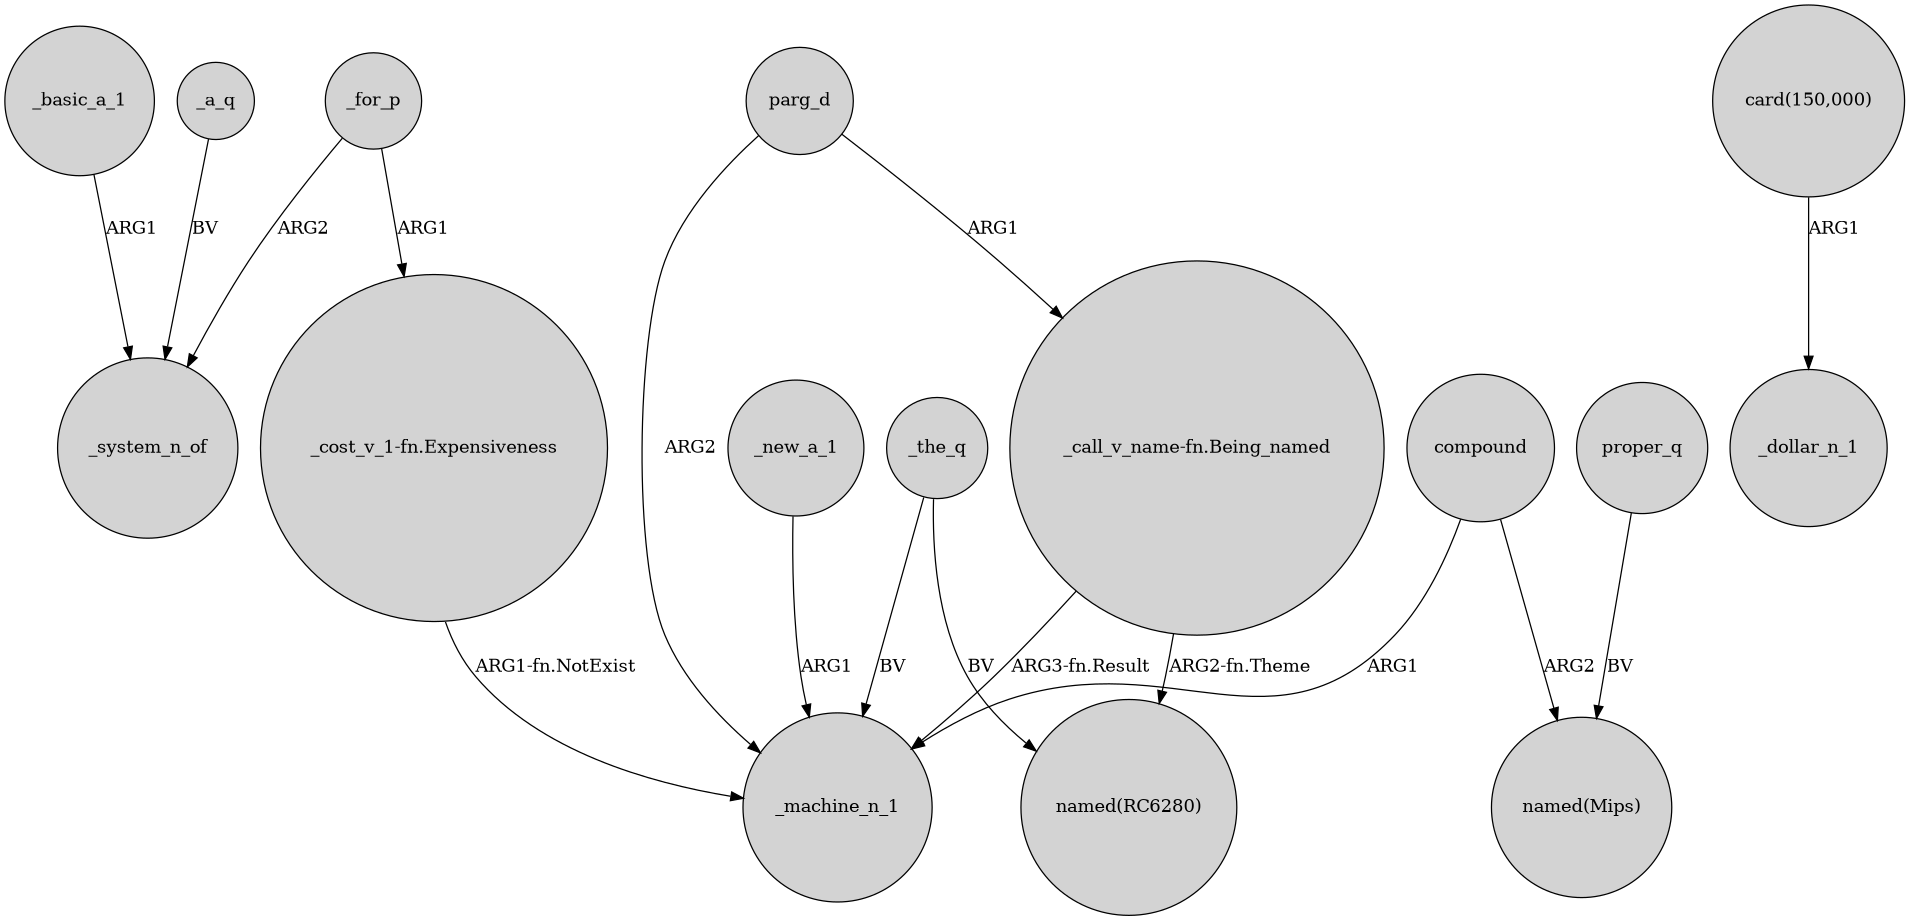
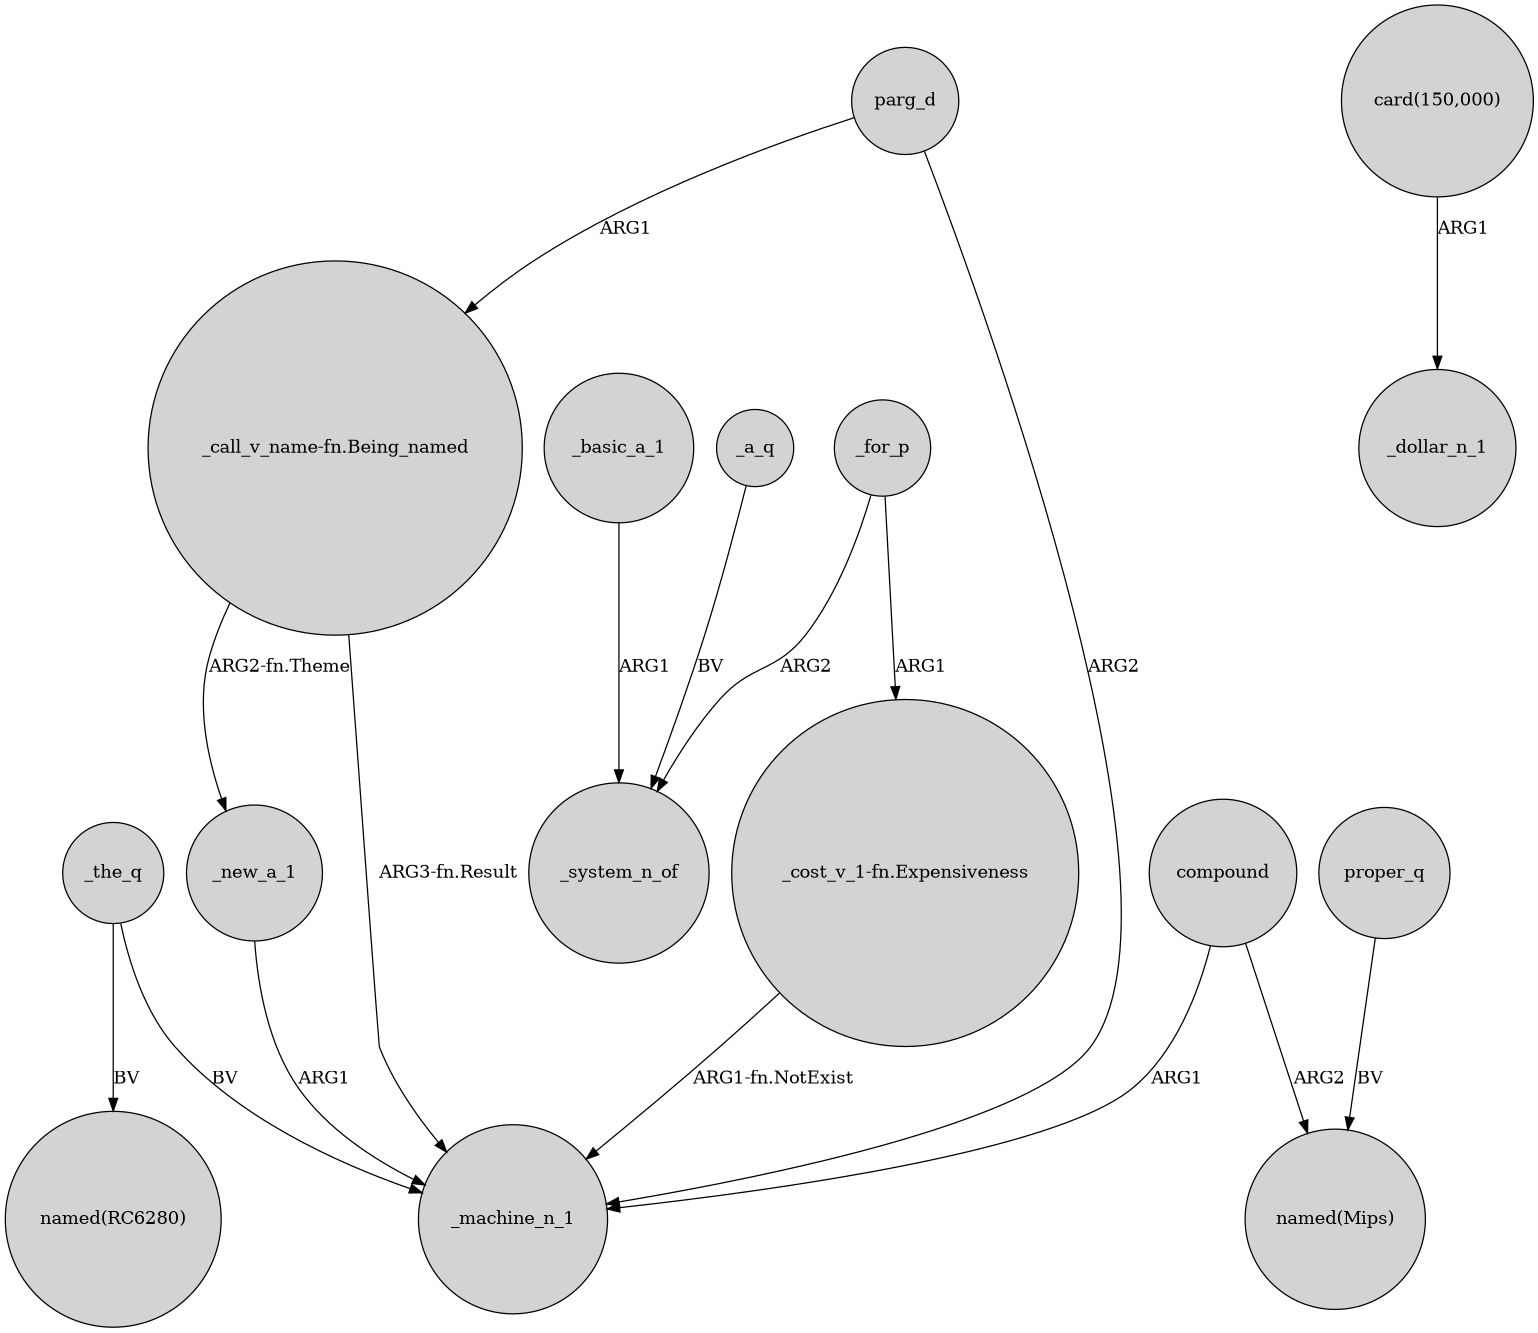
edge "_call_v_name-fn.Being_named" -> "named(RC6280)": now "_call_v_name-fn.Being_named" -> "_new_a_1"
